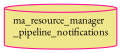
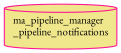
node "ma_resource_manager _pipeline_notifications": label "ma_resource_manager _pipeline_notifications" -> "ma_pipeline_manager _pipeline_notifications"
